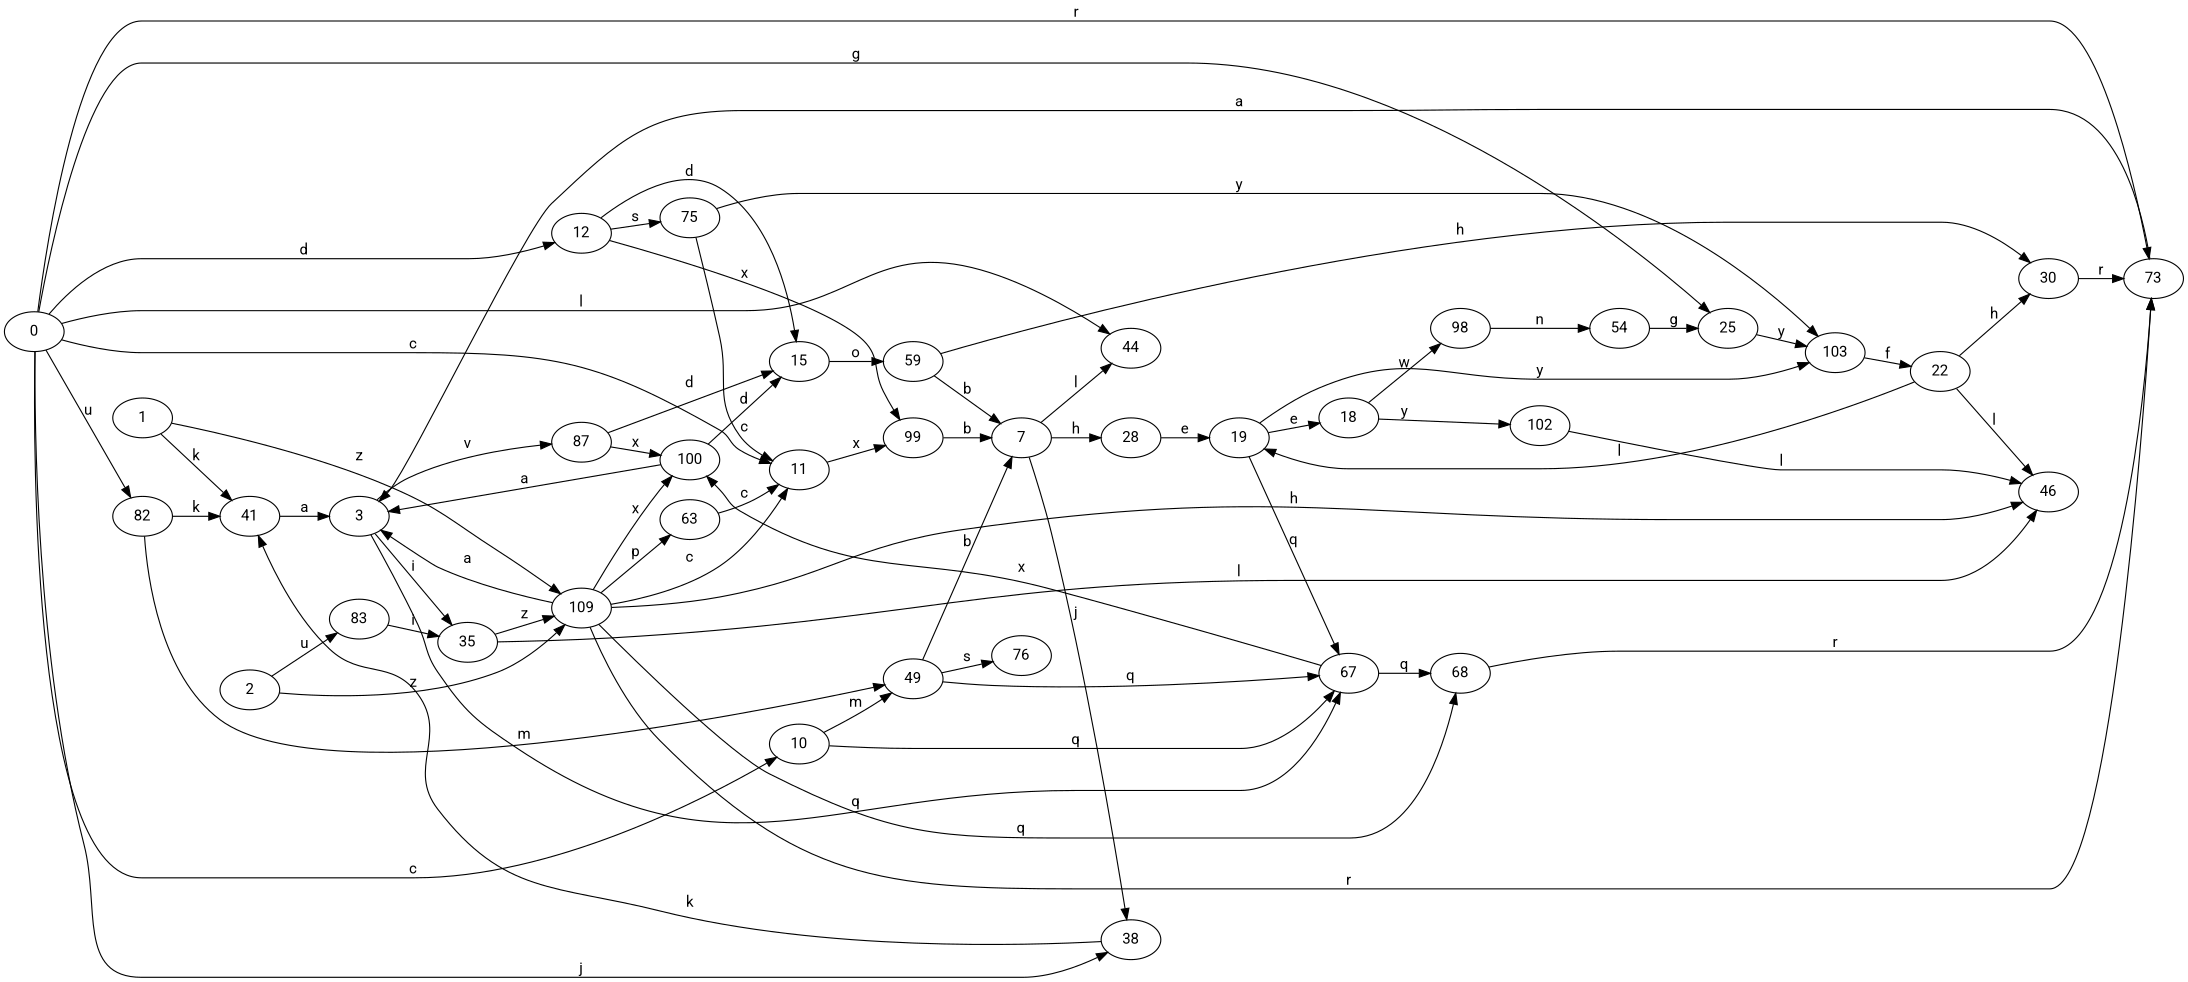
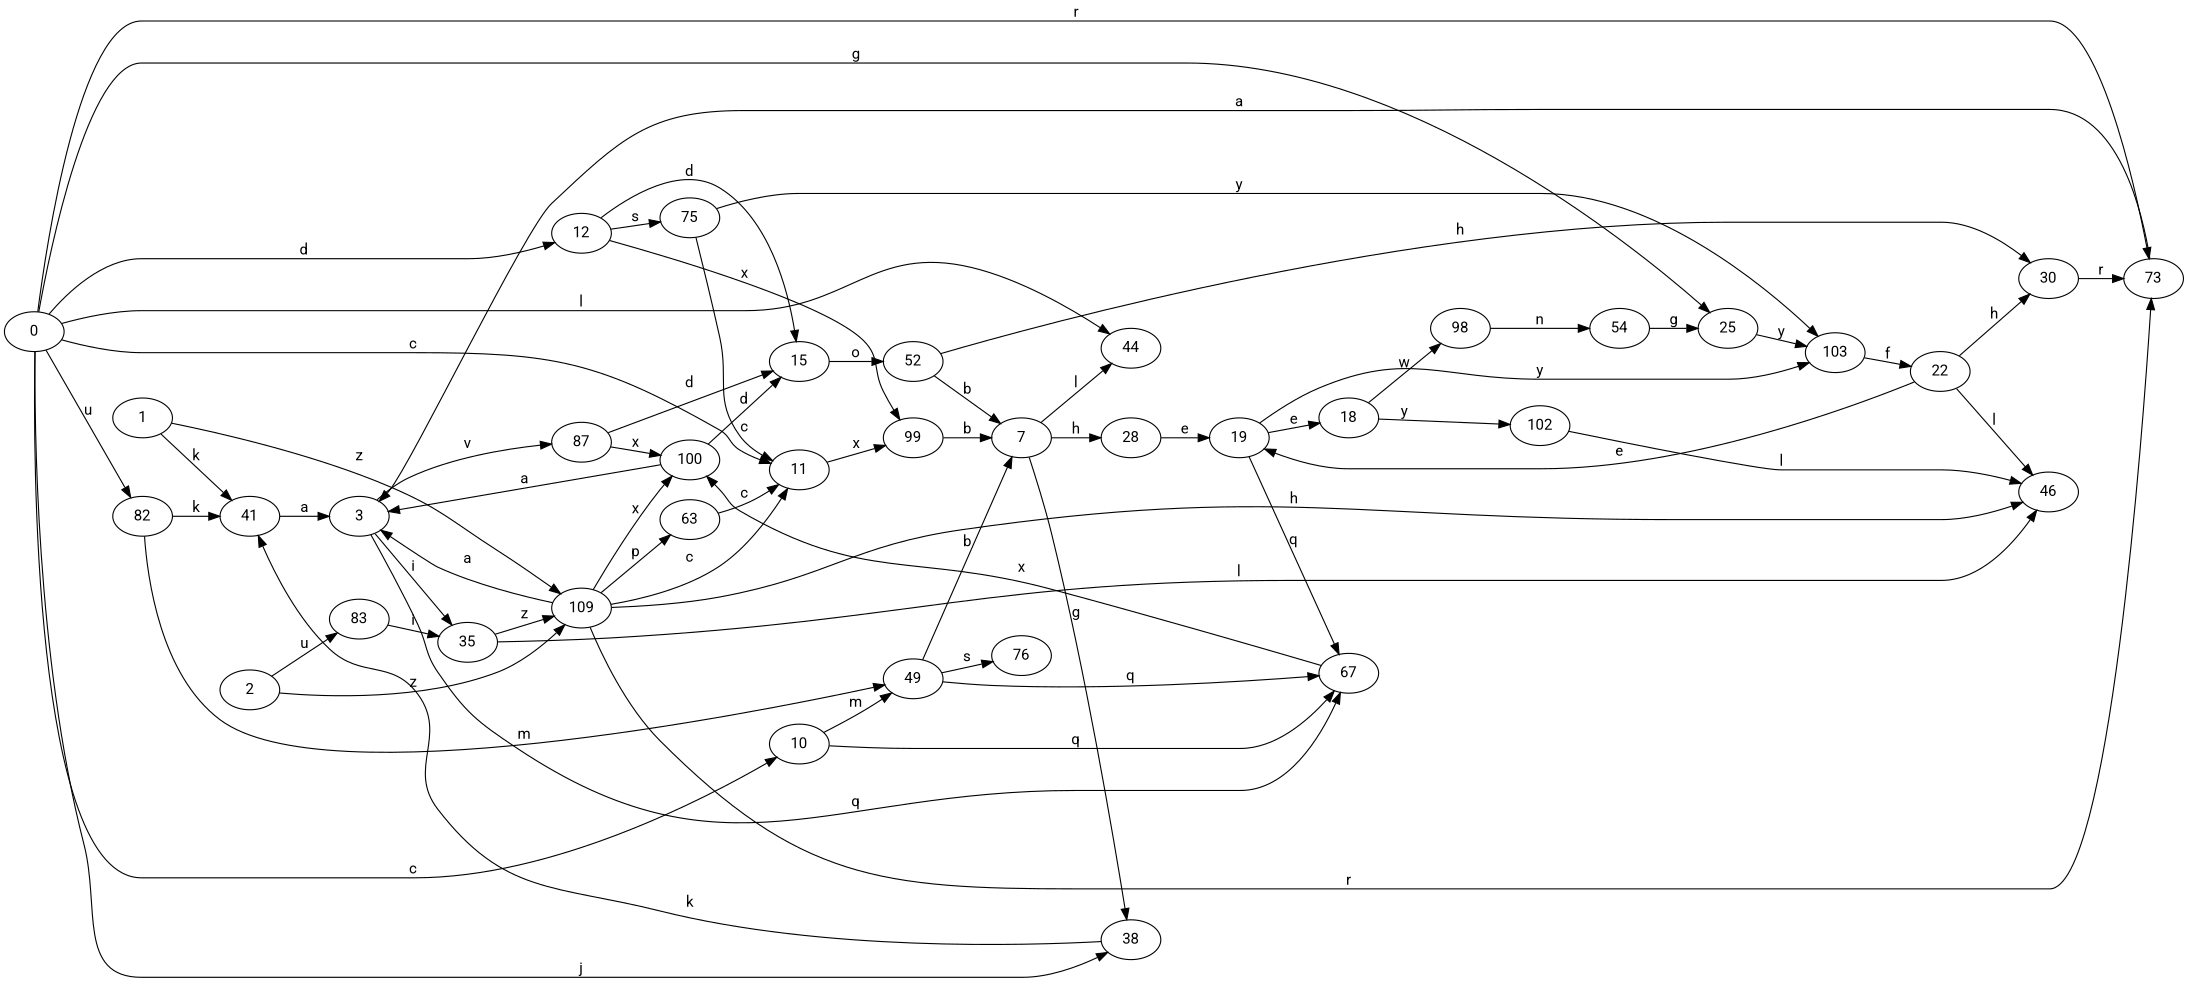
node "59": label "59" -> "52"
edge "22" -> "19": label "l" -> "e"
edge "7" -> "38": label "j" -> "g"
node "68": removed
